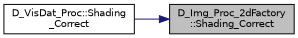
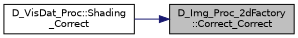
node "D_Img_Proc_2dFactory ::Shading_Correct": label "D_Img_Proc_2dFactory ::Shading_Correct" -> "D_Img_Proc_2dFactory ::Correct_Correct"
